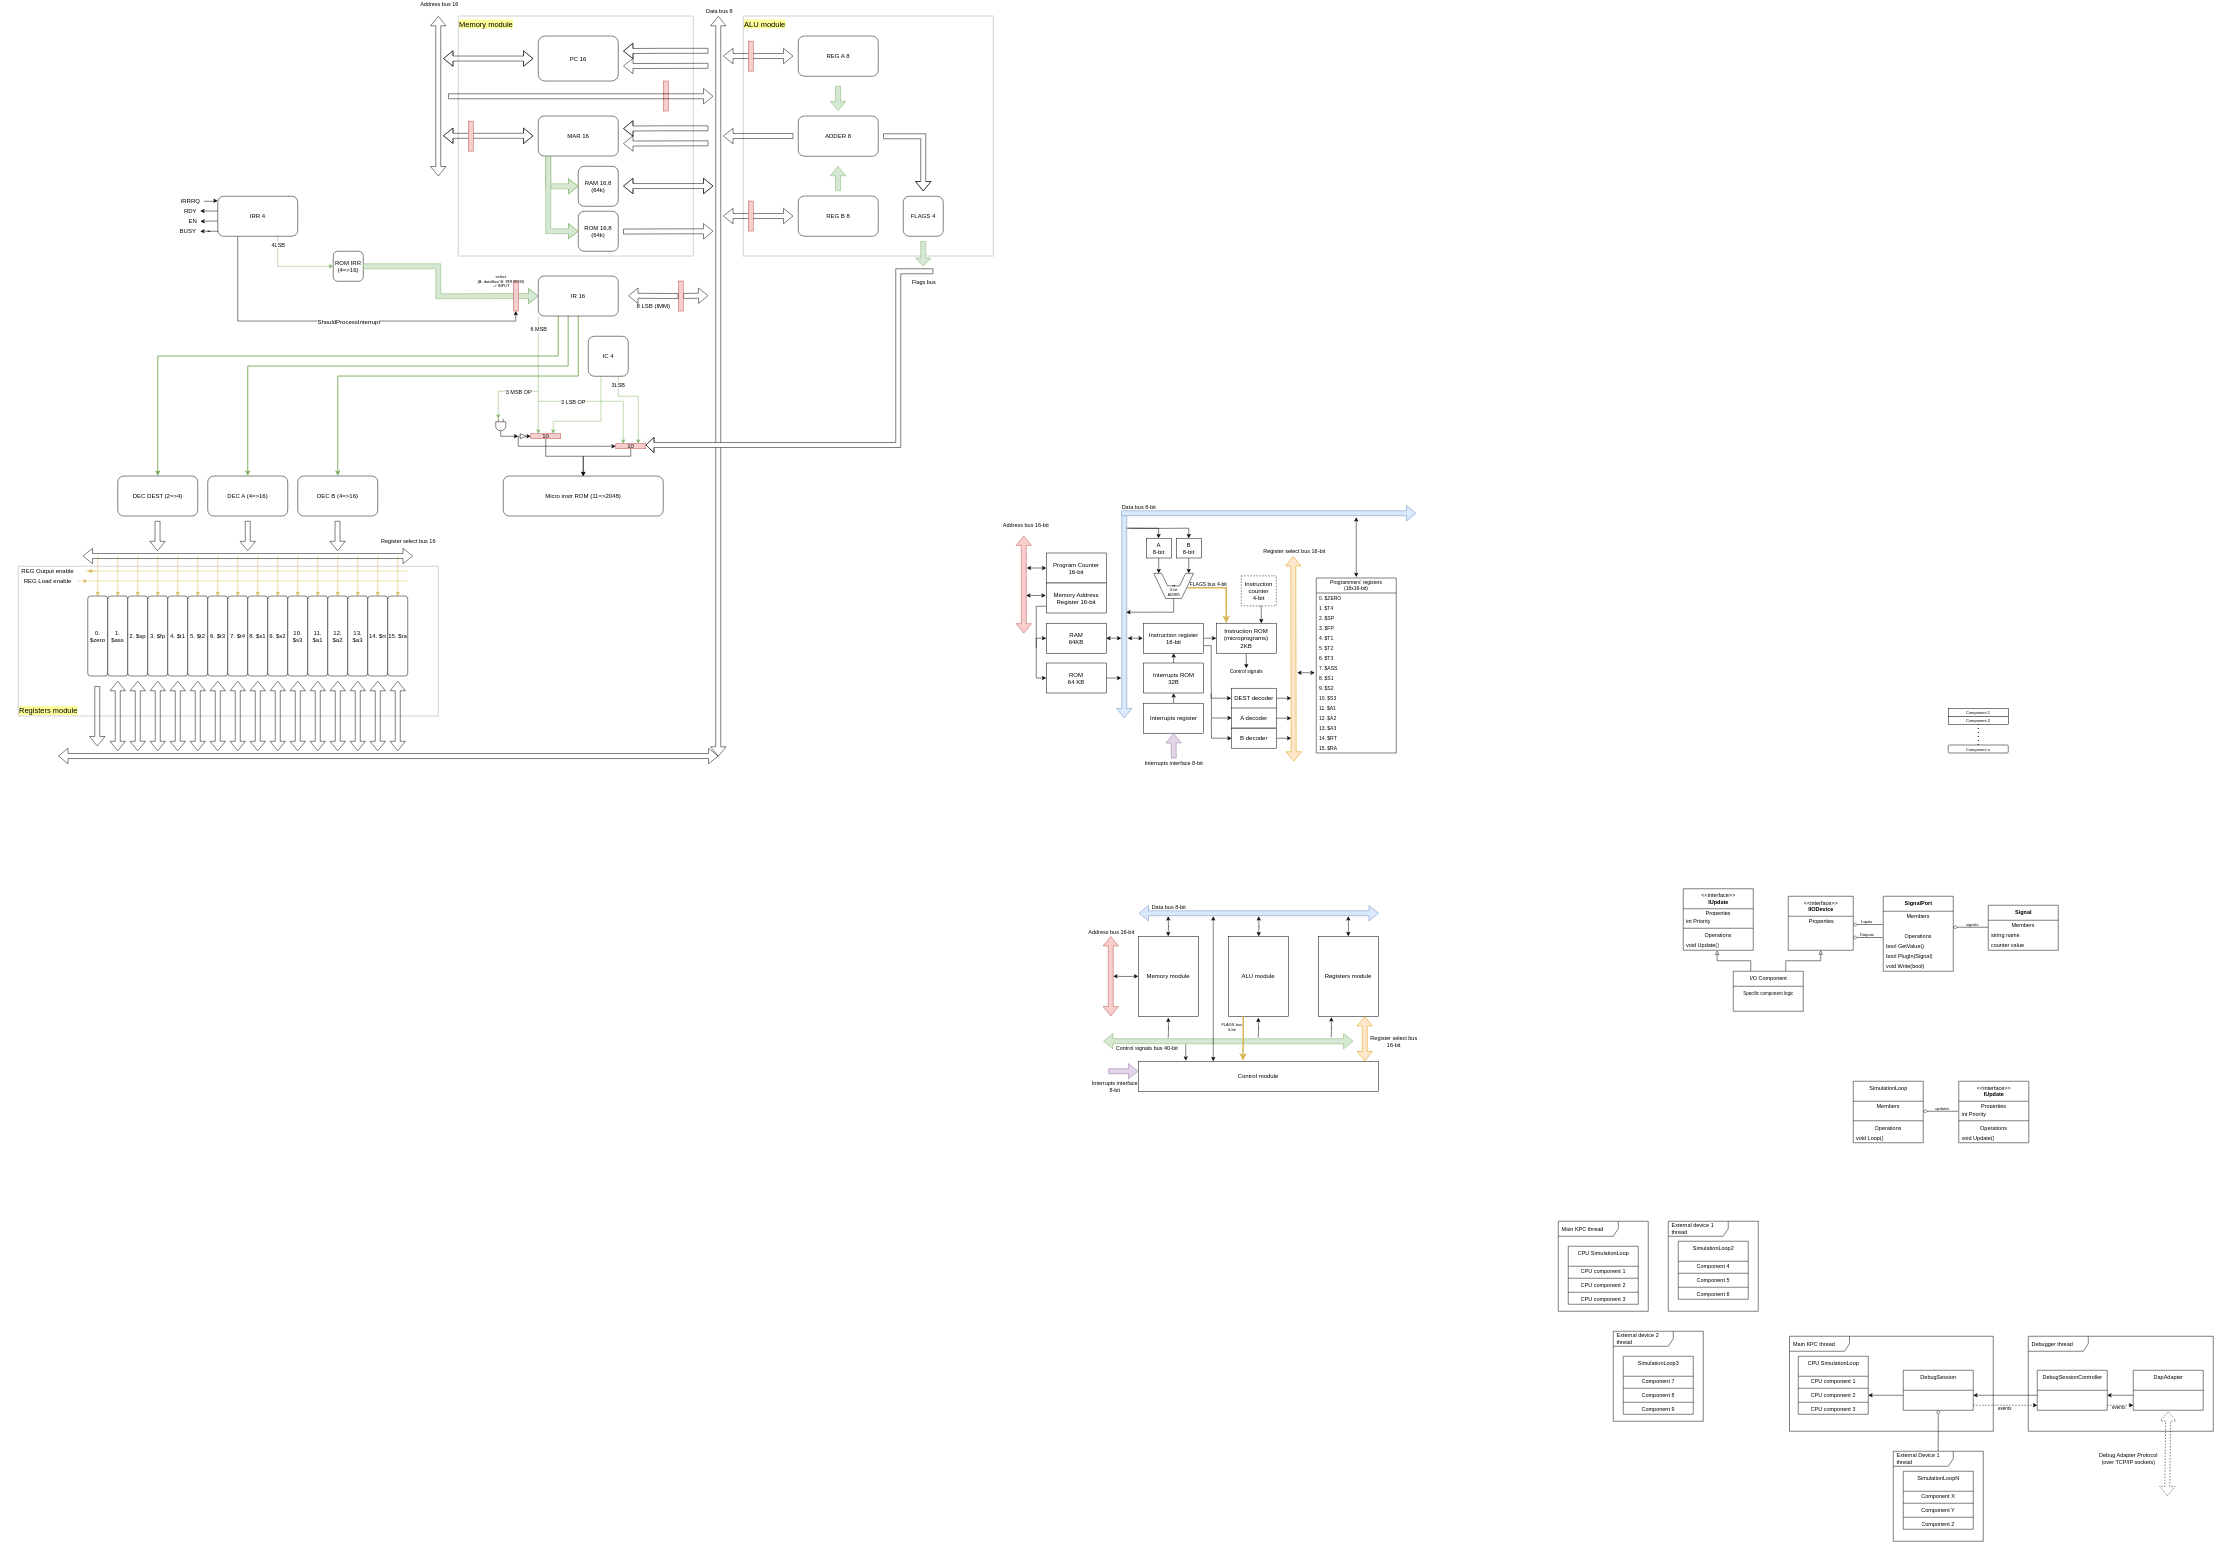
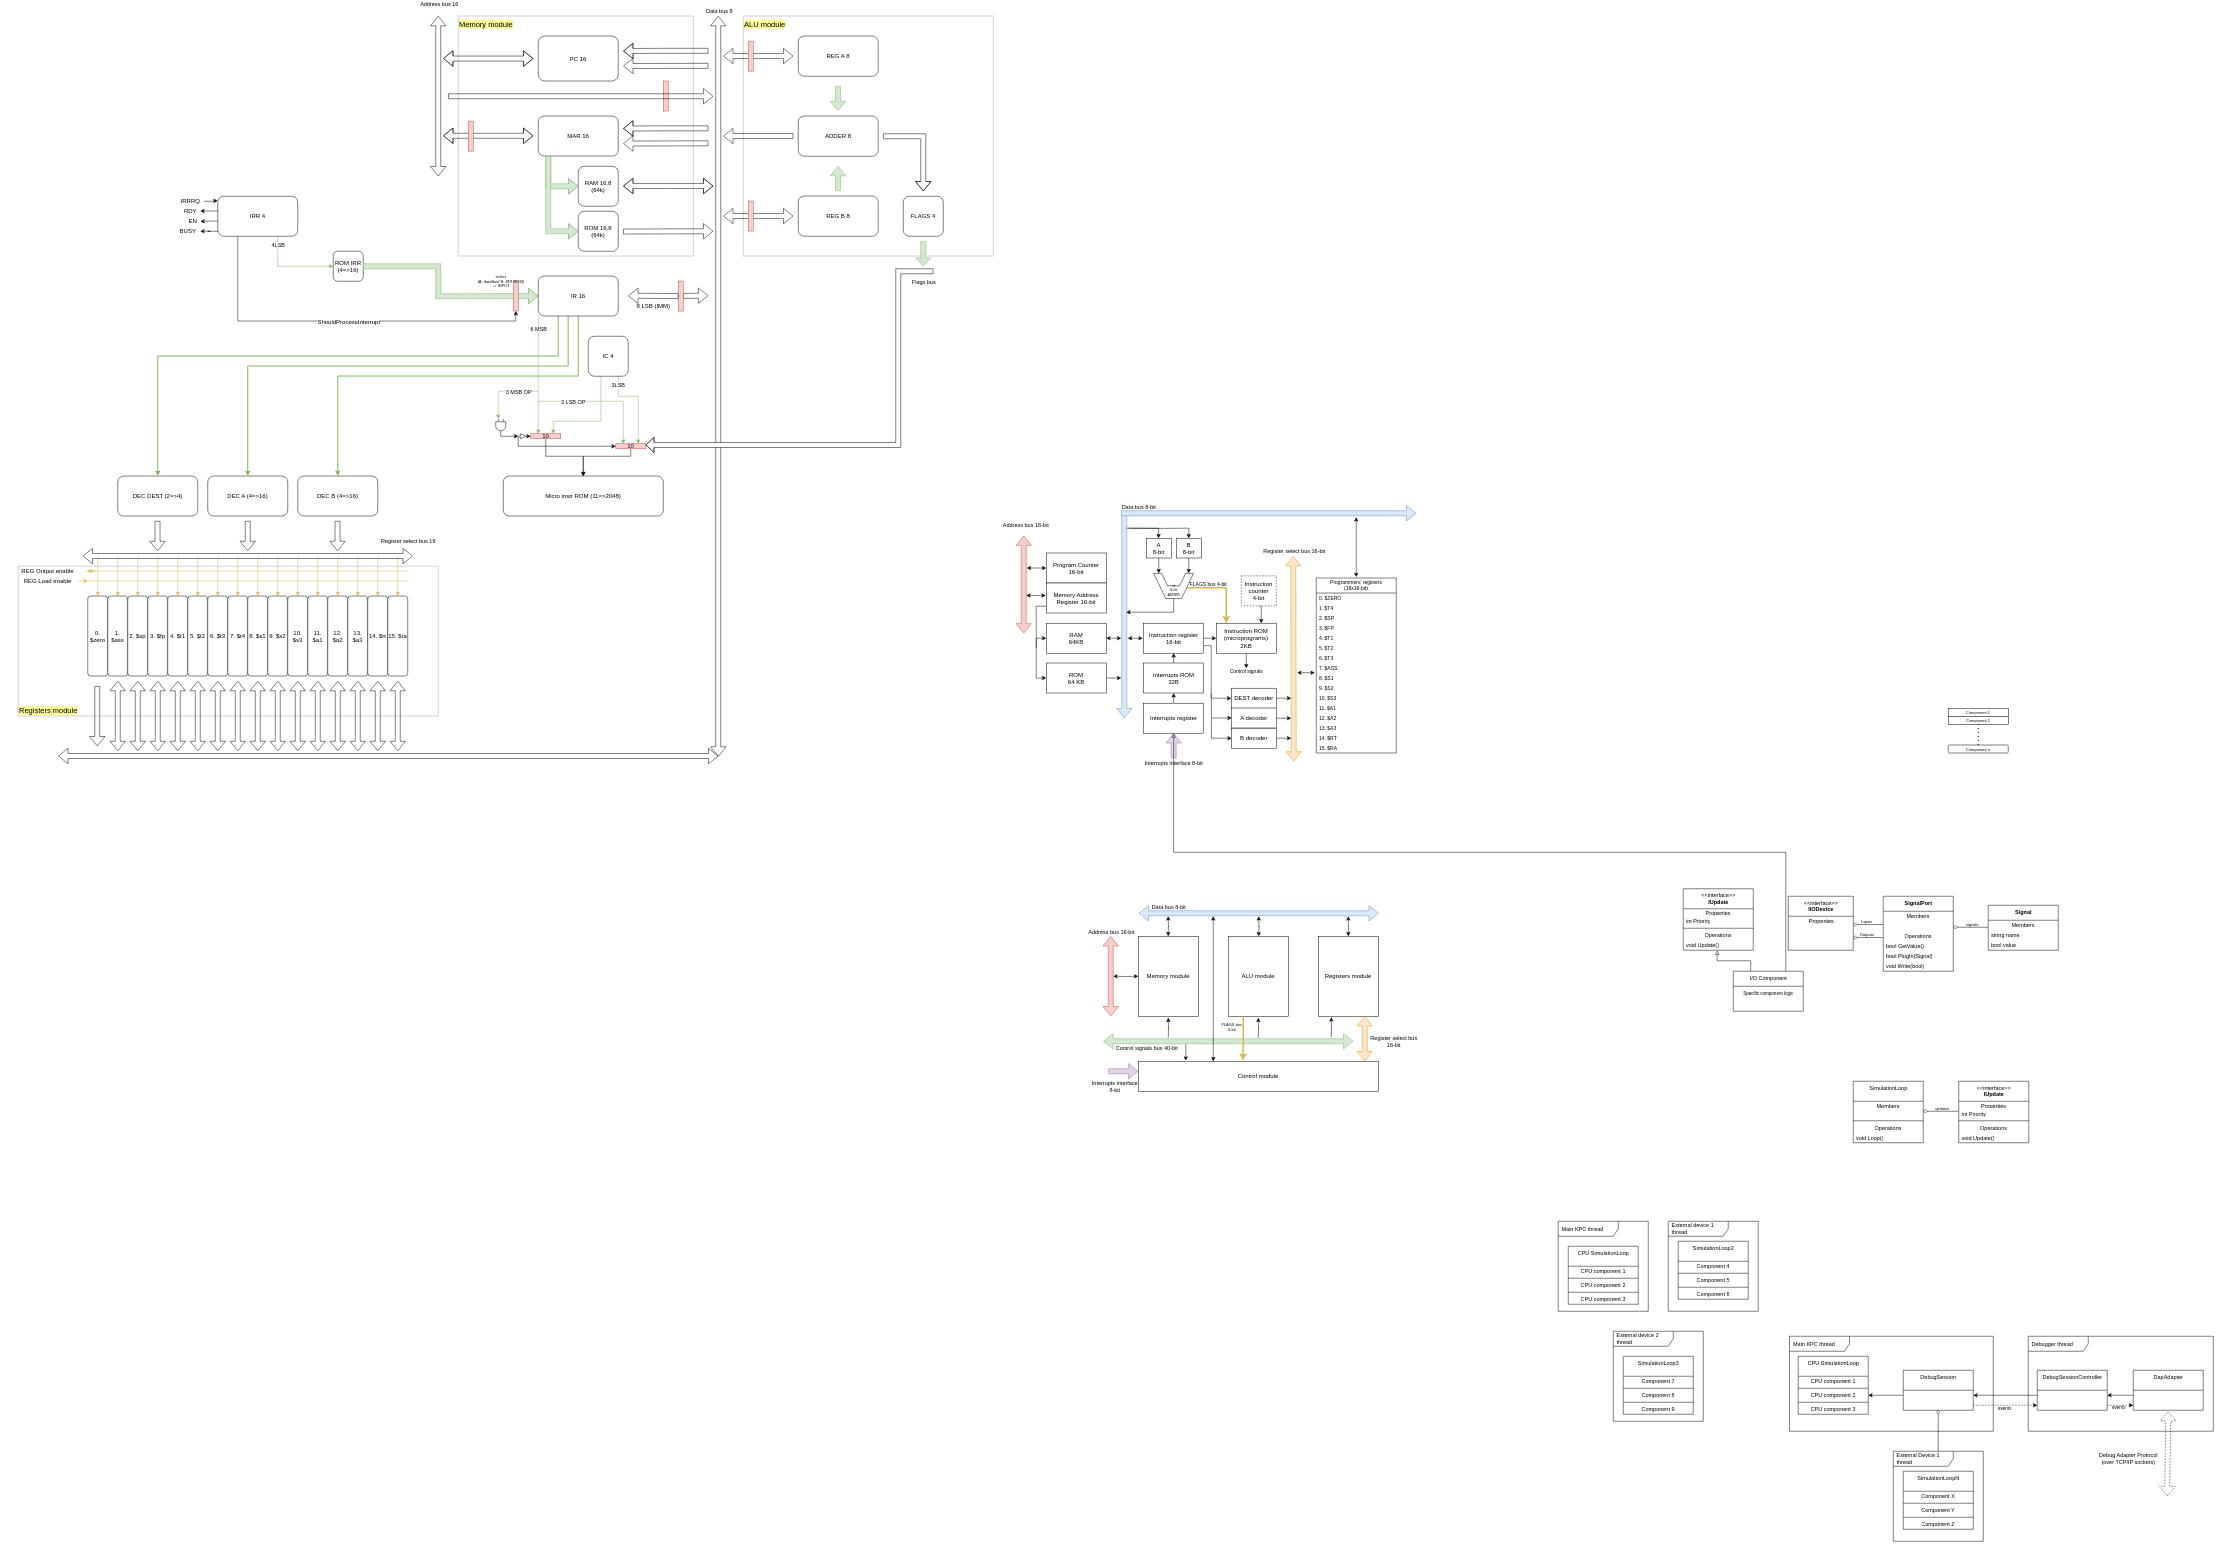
node "counter value": label "counter value" -> "bool value"
edge "I/O Component" -> "<<interface>> IIODevice": now "I/O Component" -> "Interrupts register"
